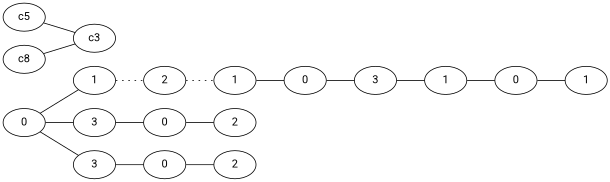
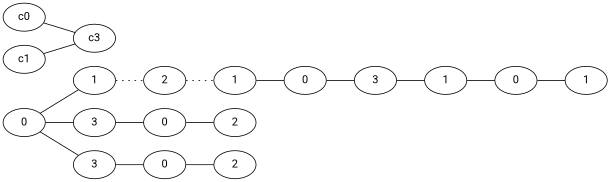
node "c5": label "c5" -> "c0"
node "c8": label "c8" -> "c1"
